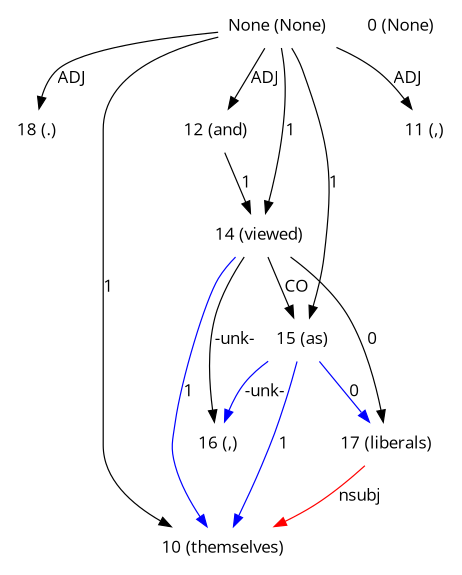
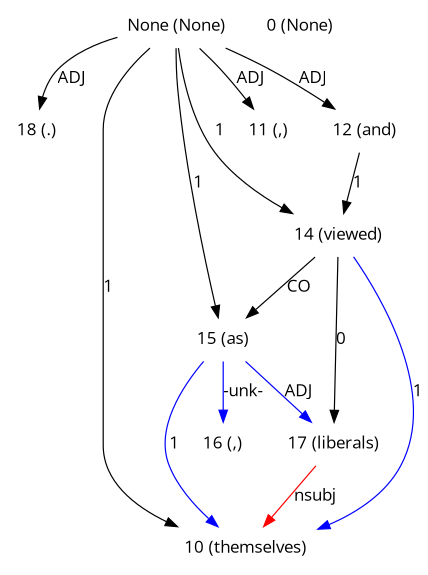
edge "14 (viewed)" -> "16 (,)": removed, label "-unk-"
edge "15 (as)" -> "17 (liberals)": label "0" -> "ADJ"
